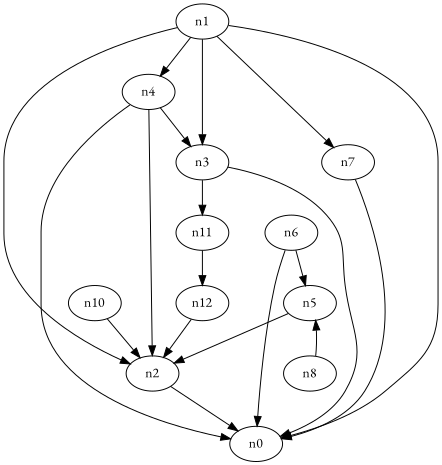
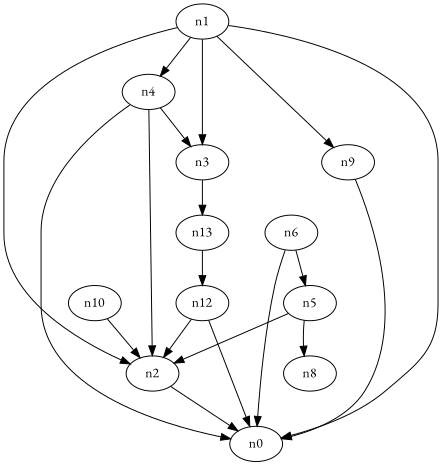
node "n7": label "n7" -> "n9"
node "n11": label "n11" -> "n13"
edge "n3" -> "n0": now "n12" -> "n0"
edge "n8" -> "n5": reversed
